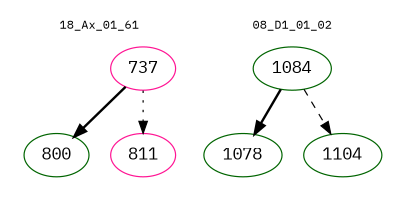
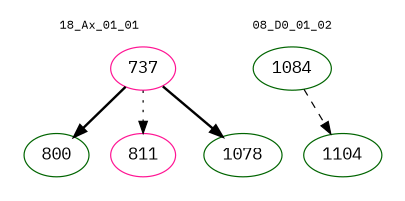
cluster "18_Ax_01_61": label "18_Ax_01_61" -> "18_Ax_01_01"
cluster "08_D1_01_02": label "08_D1_01_02" -> "08_D0_01_02"
edge "1084" -> "1078": now "737" -> "1078"
